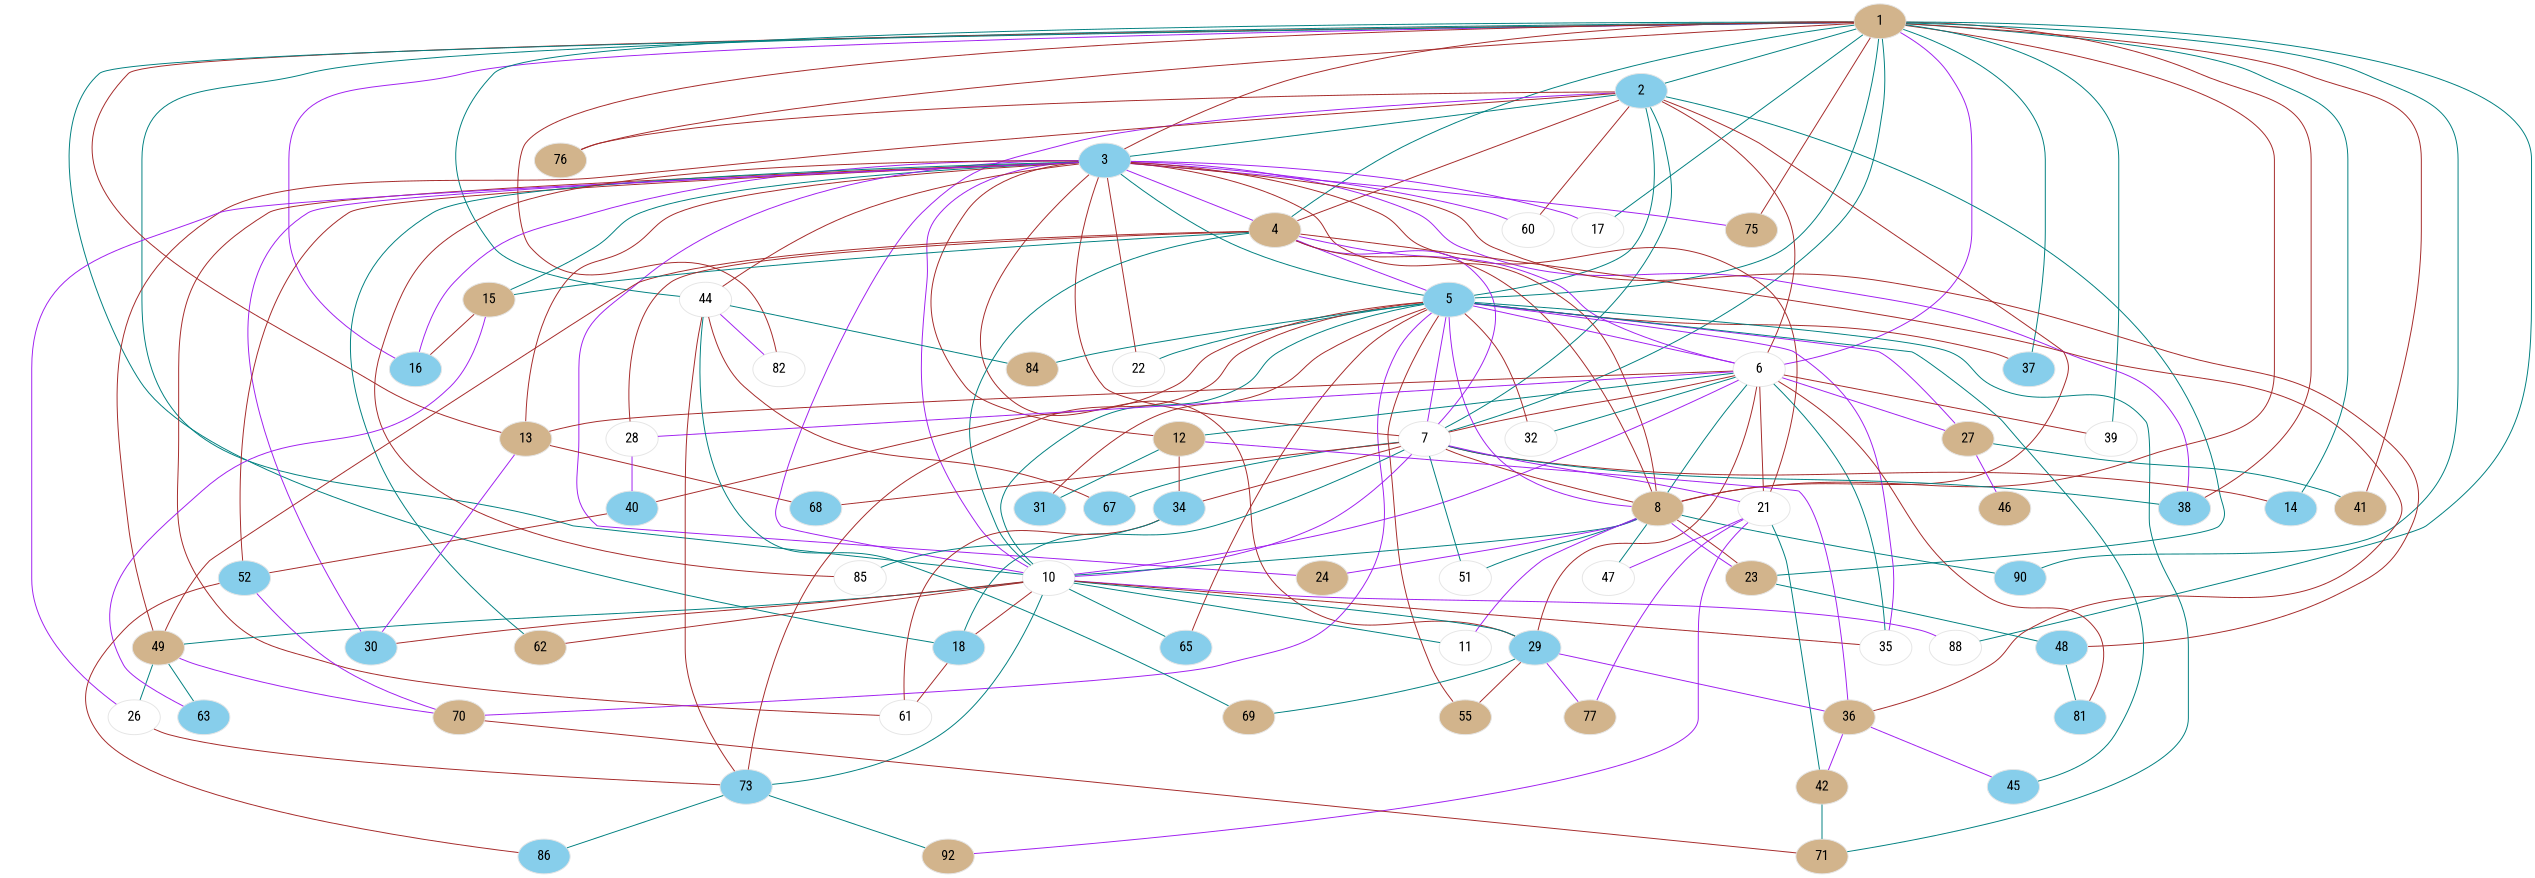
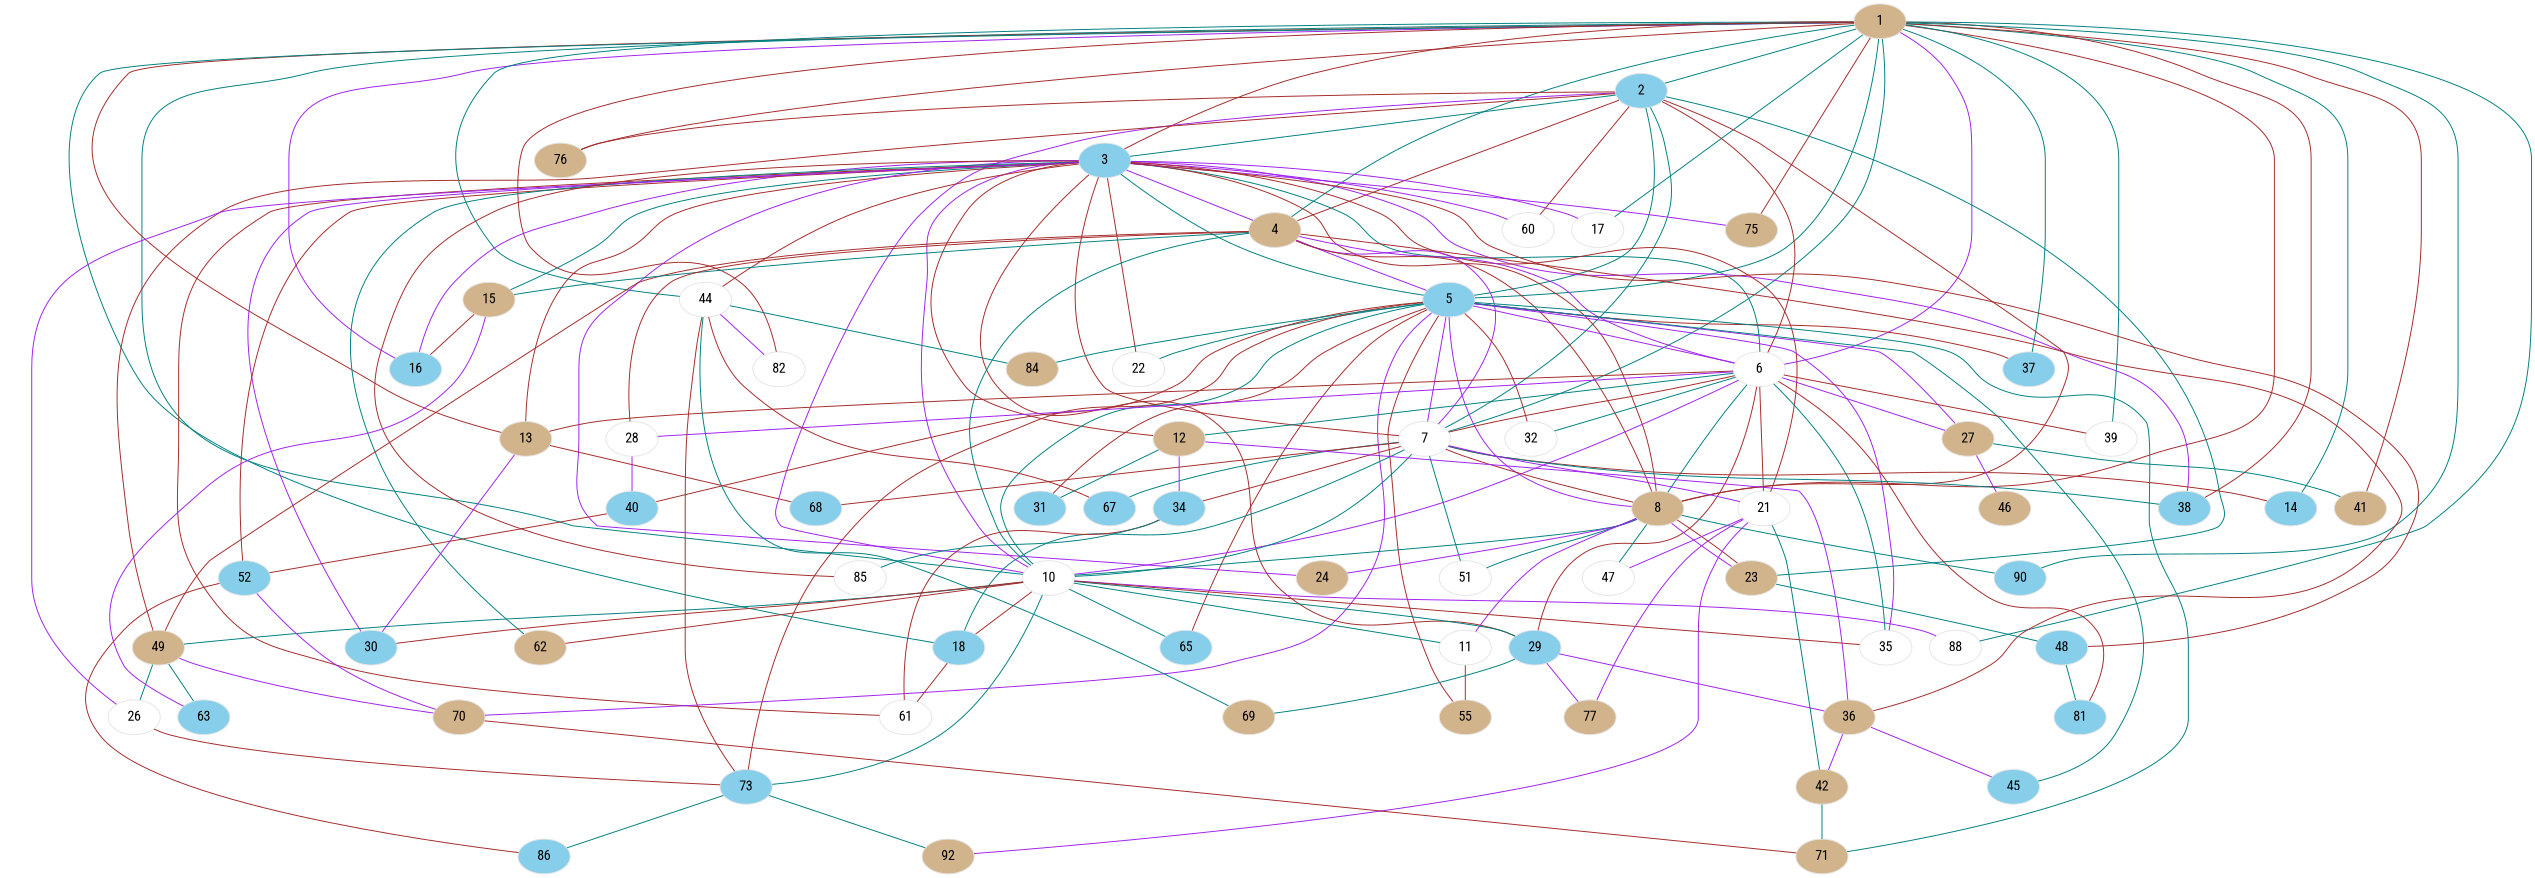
edge "3" -- "6": added
edge "12" -- "34": color brown -> purple
edge "7" -- "10": color purple -> teal
edge "29" -- "55": now "11" -- "55"
